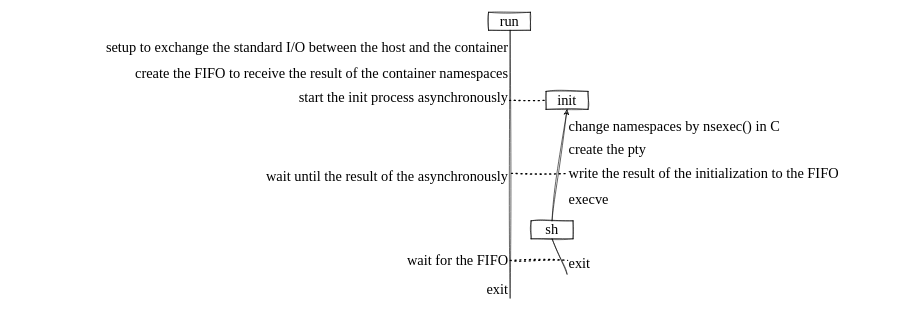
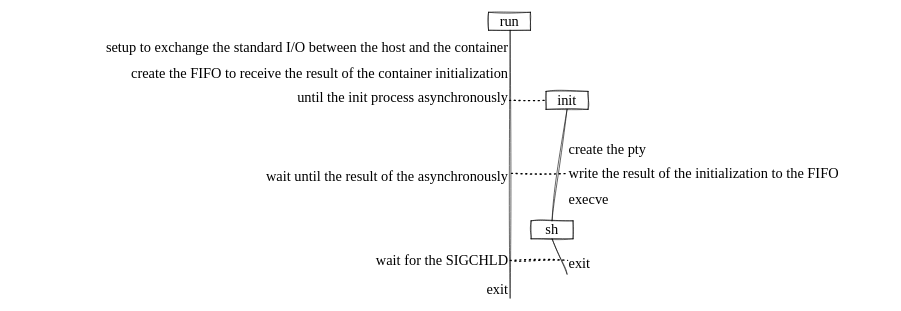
node "create the FIFO to receive the result of the container namespaces": label "create the FIFO to receive the result of the container namespaces" -> "create the FIFO to receive the result of the container initialization"
node "start the init process asynchronously": label "start the init process asynchronously" -> "until the init process asynchronously"
edge "sh" -> "init": arrowhead classic -> none
node "change namespaces by nsexec() in C": removed
node "wait for the FIFO": label "wait for the FIFO" -> "wait for the SIGCHLD"
